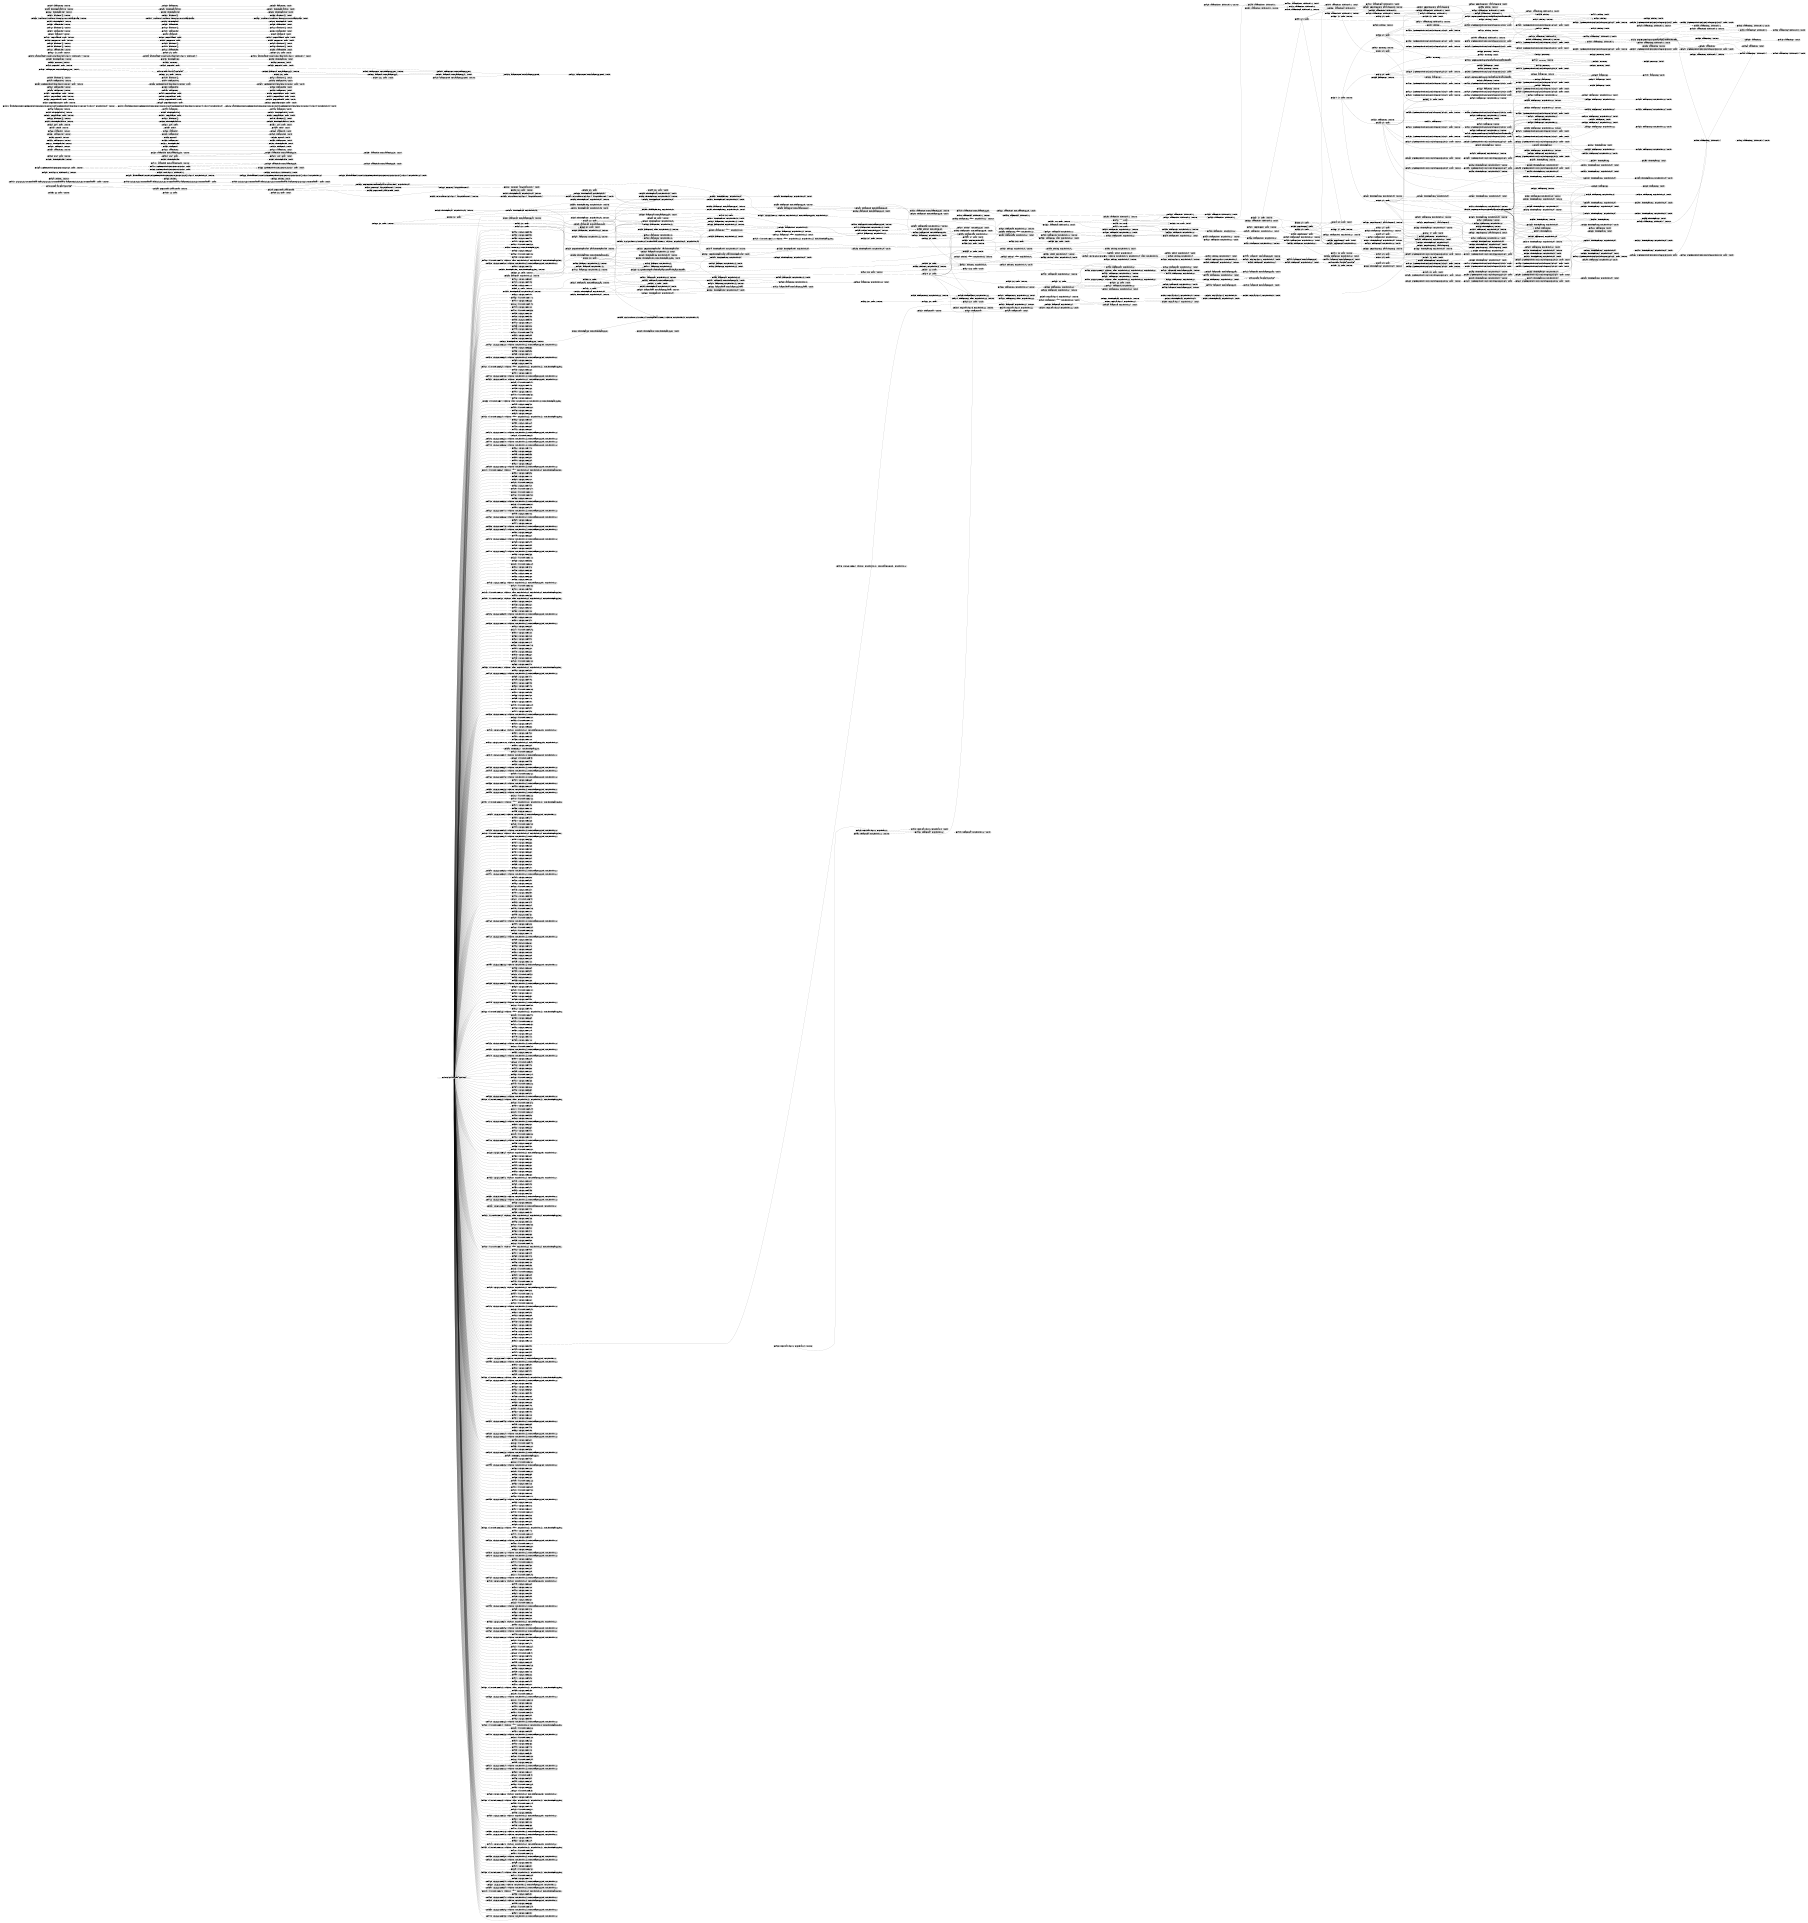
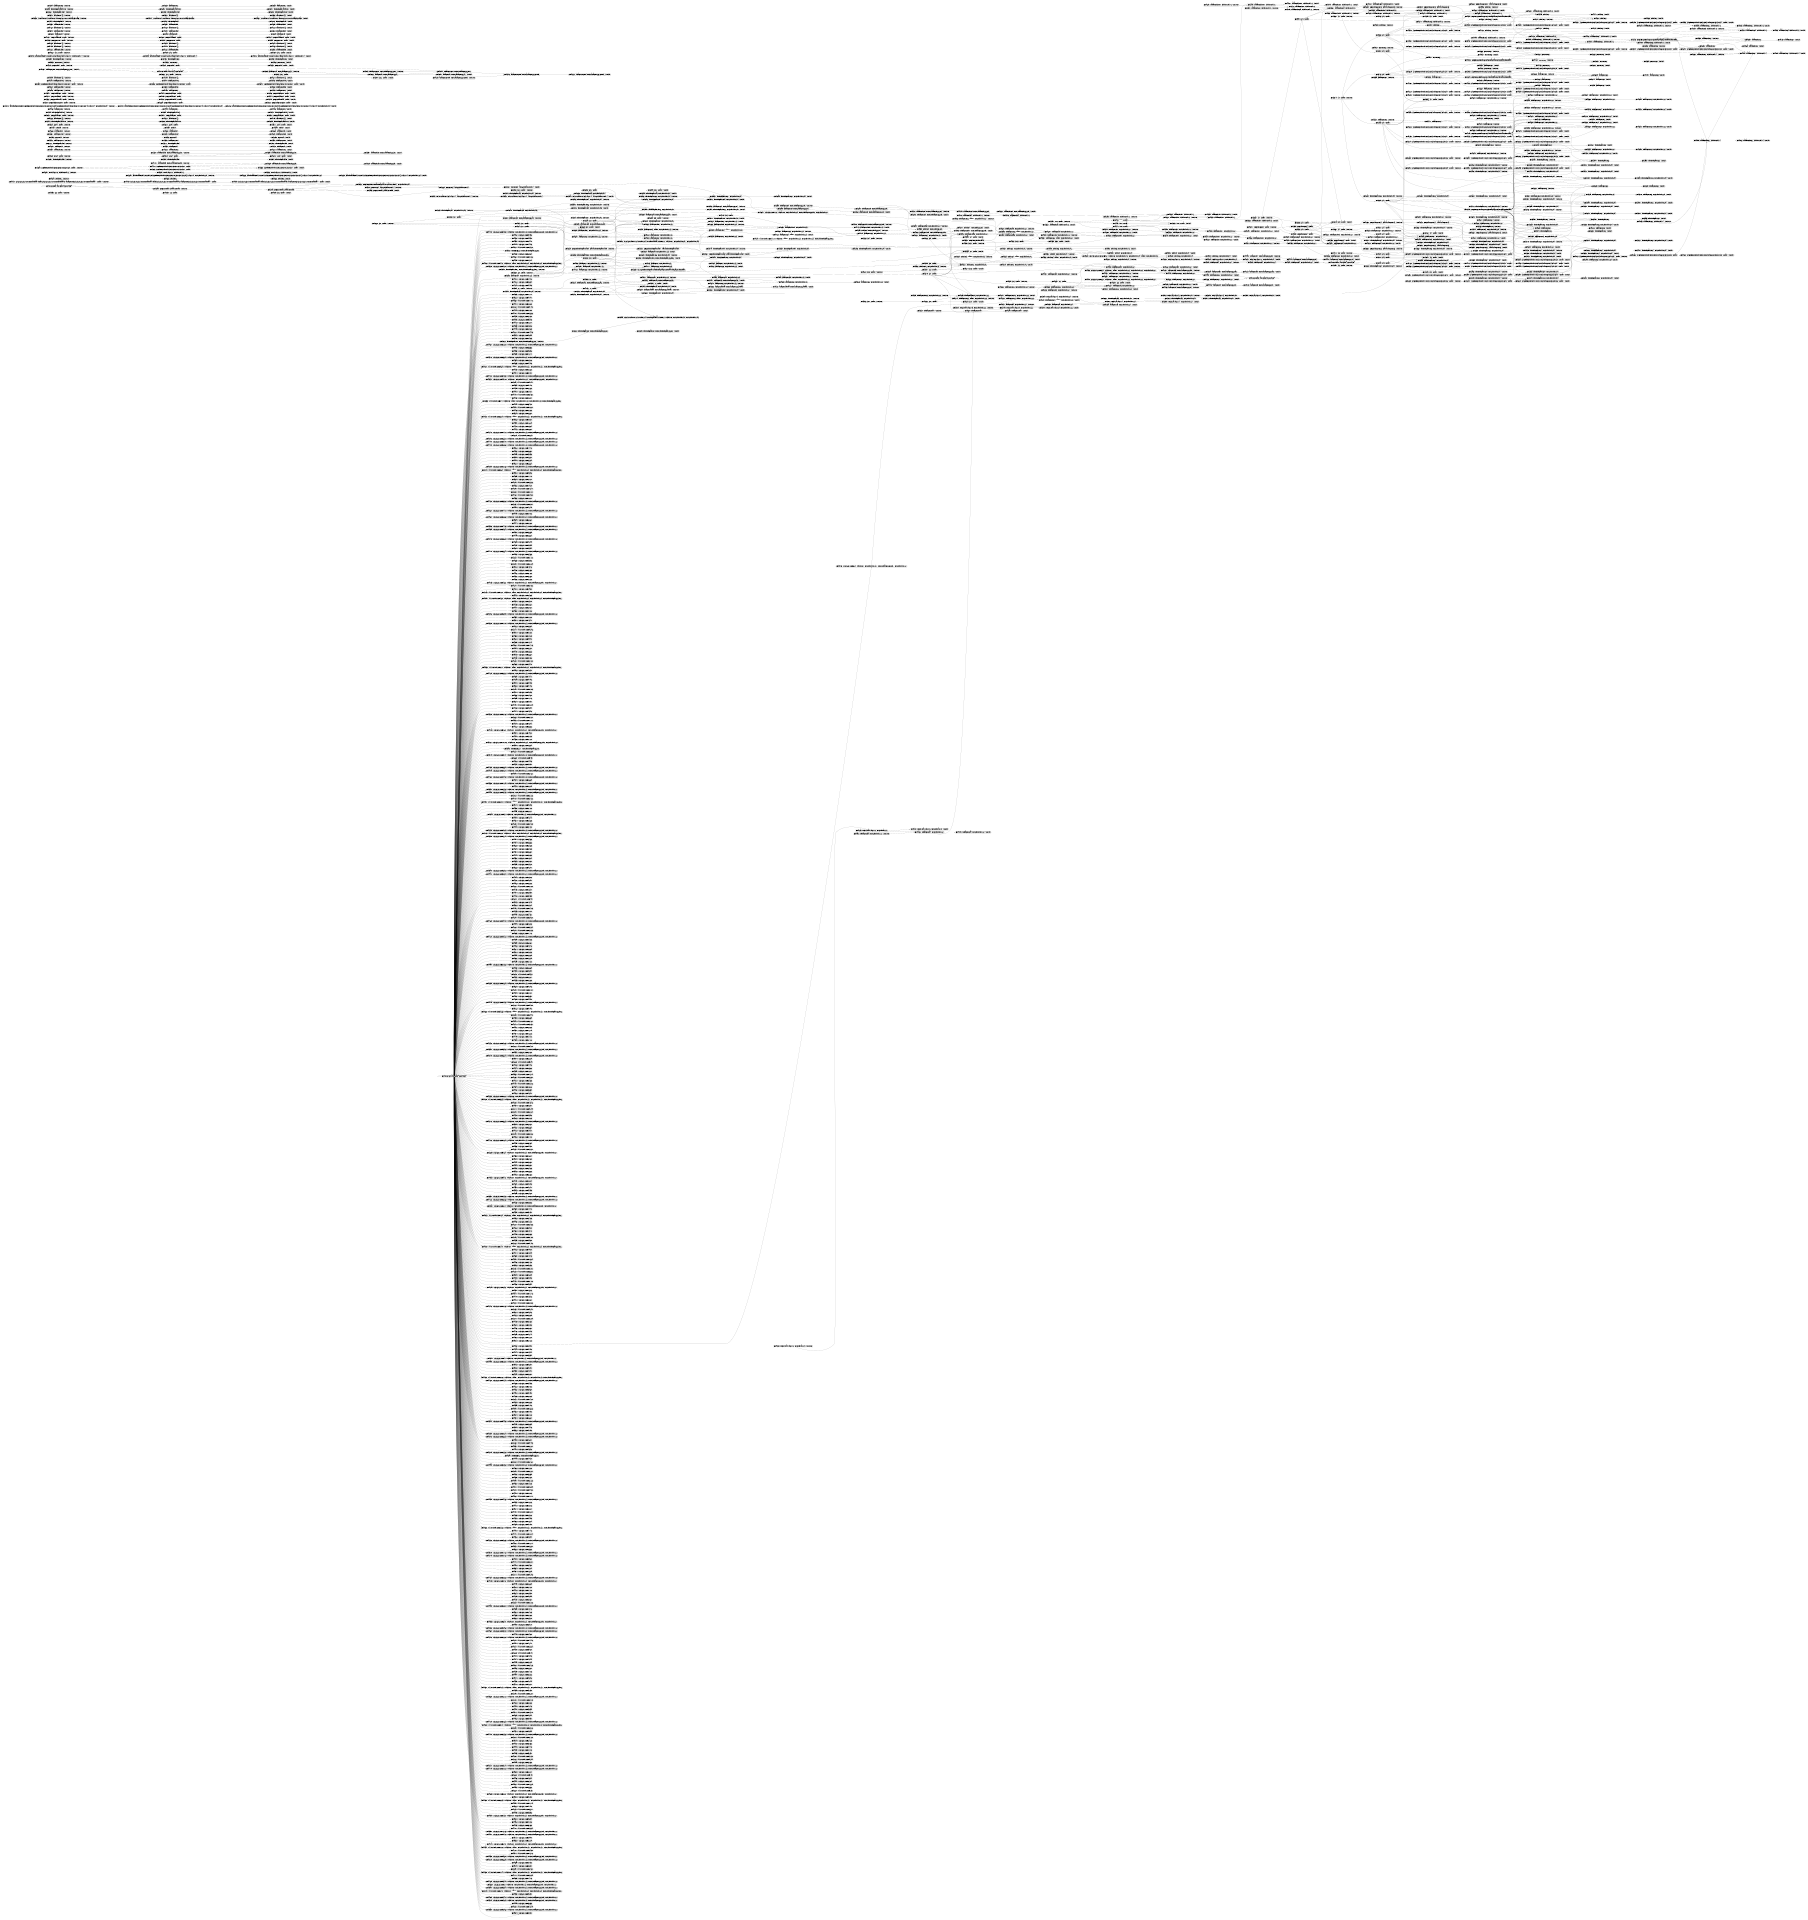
node "CE0x49571c0": removed
